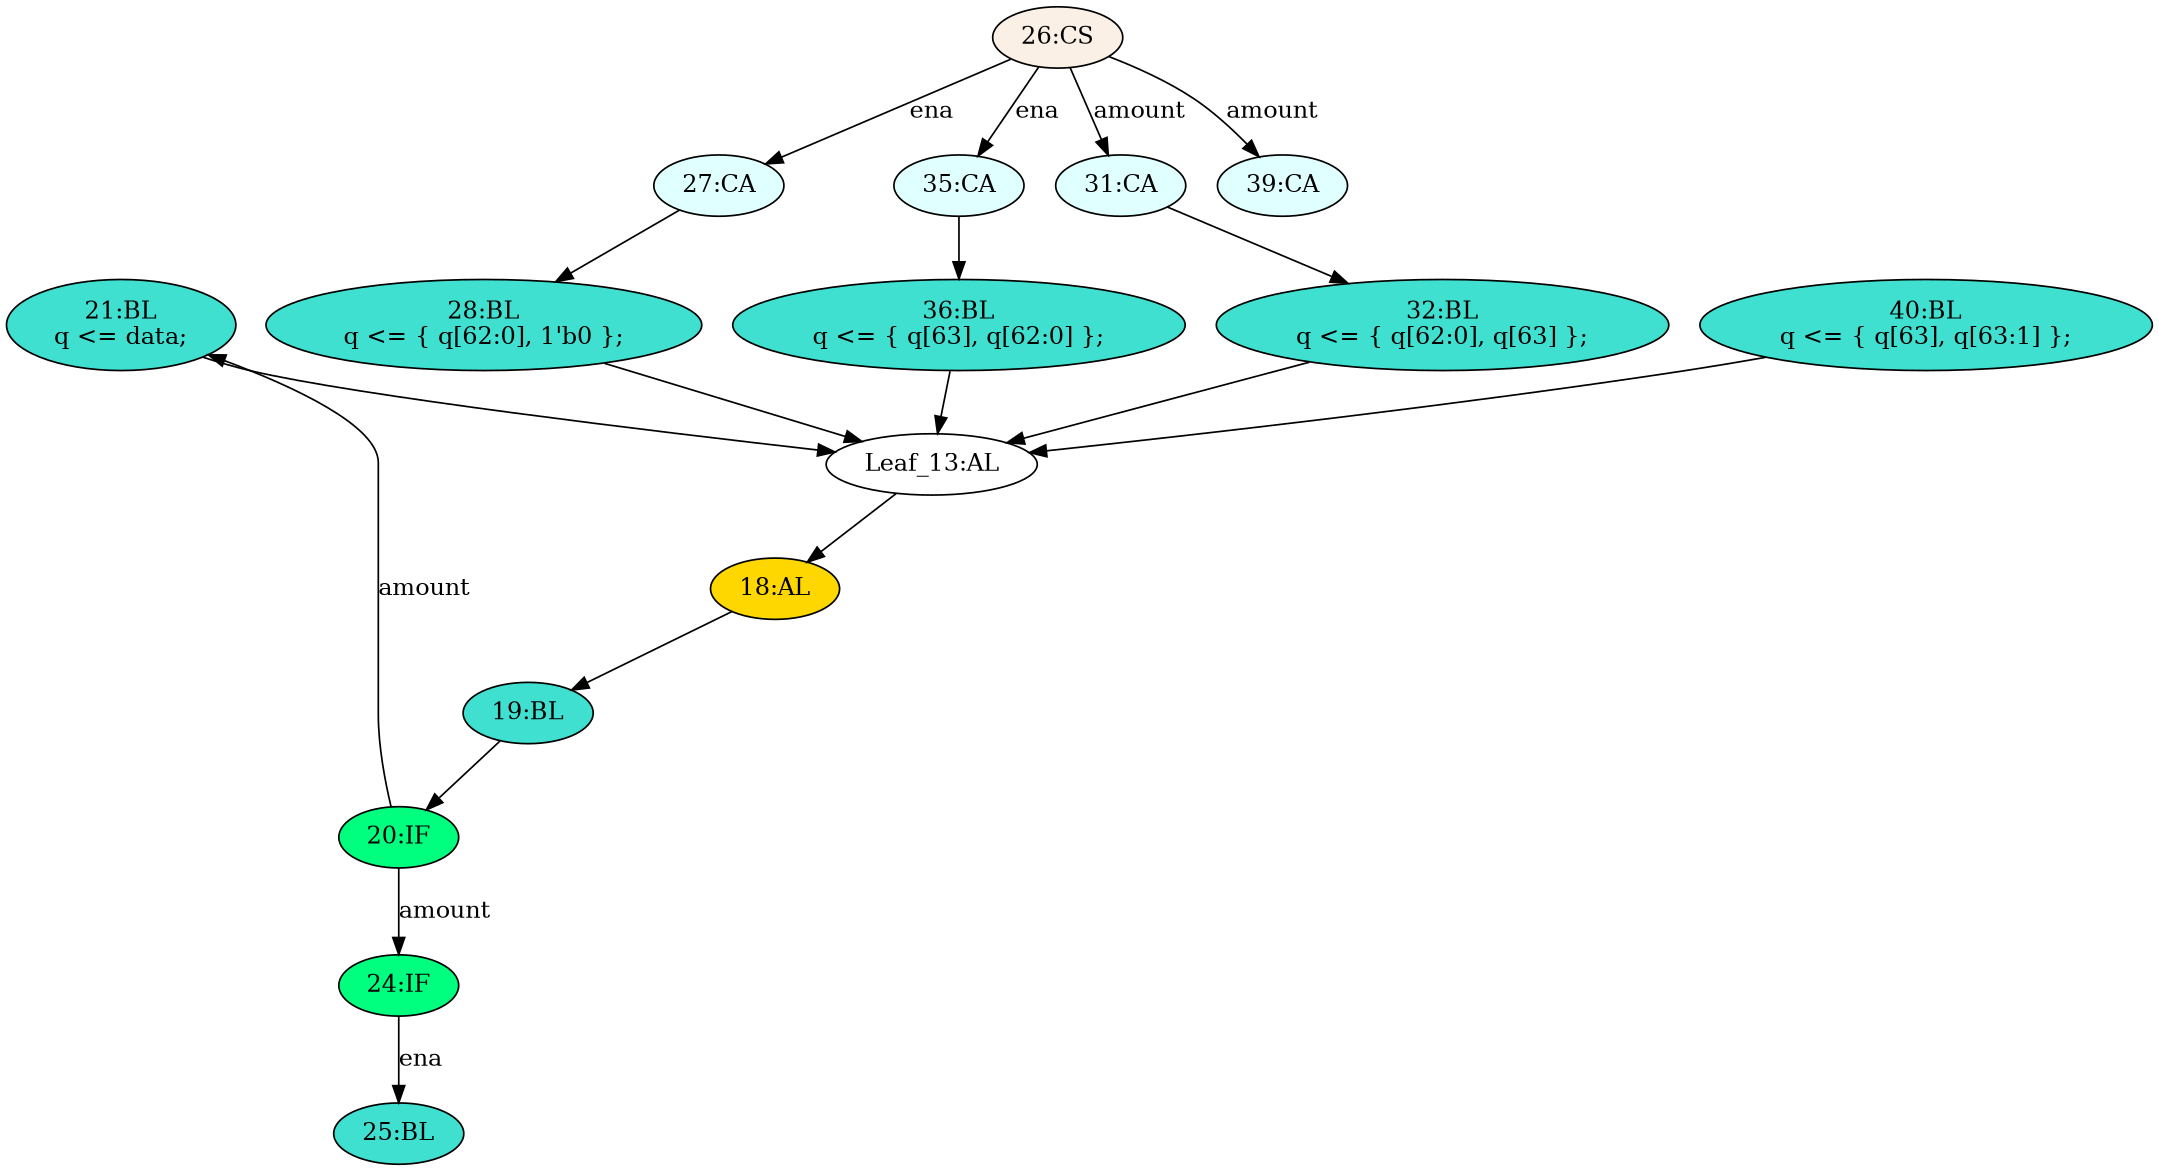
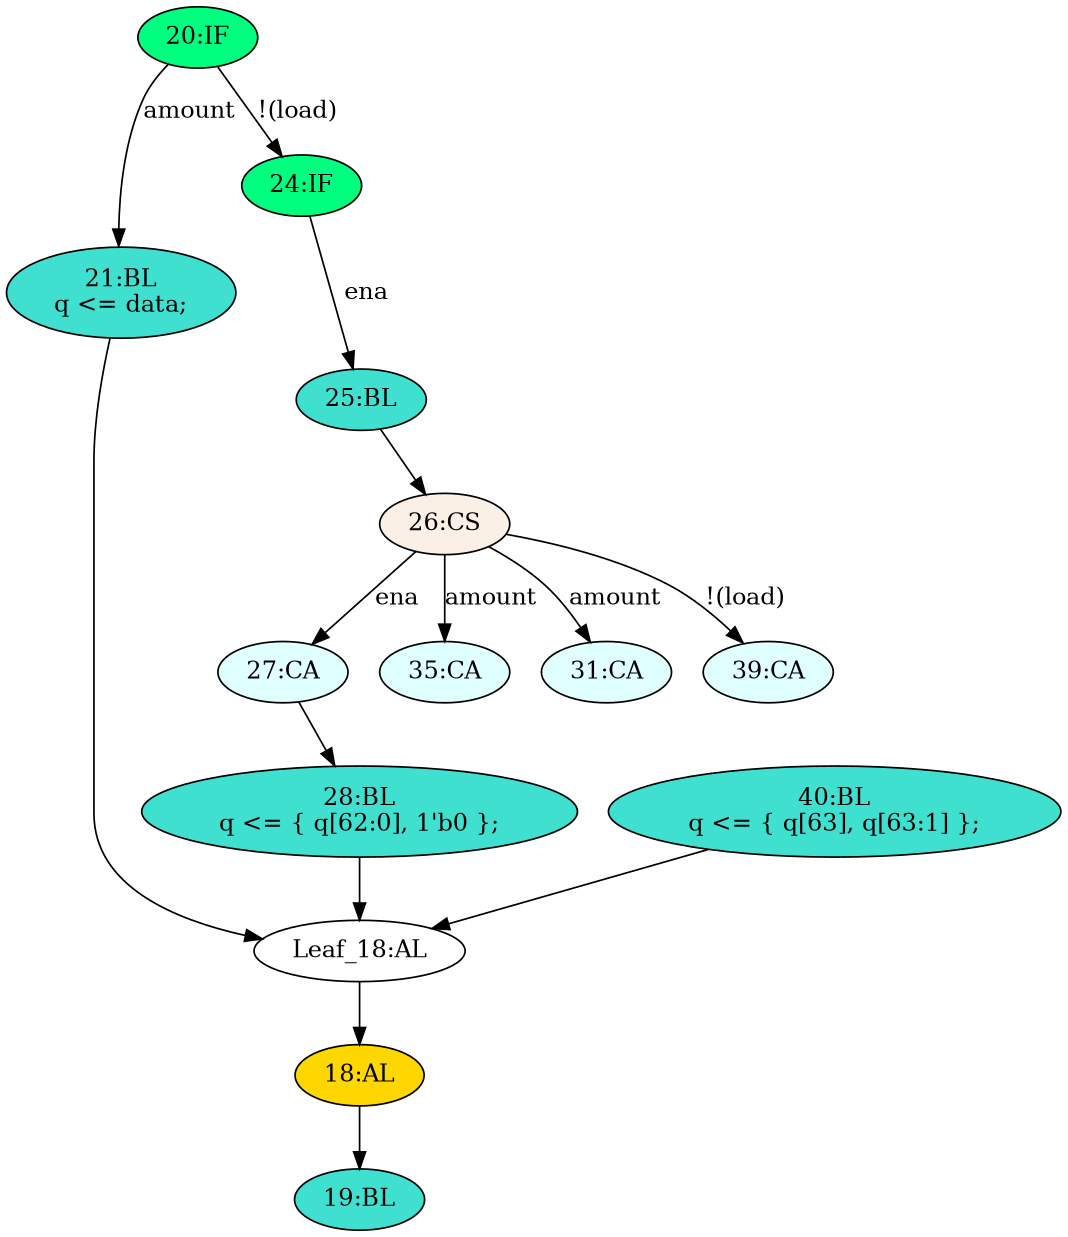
edge "26:CS" -> "35:CA": label "ena" -> "amount"
edge "26:CS" -> "39:CA": label "amount" -> "!(load)"
node "36:BL q <= { q[63], q[62:0] };": removed
node "32:BL q <= { q[62:0], q[63] };": removed
edge "25:BL" -> "26:CS": added
node "Leaf_13:AL": label "Leaf_13:AL" -> "Leaf_18:AL"
edge "19:BL" -> "20:IF": removed
edge "20:IF" -> "24:IF": label "amount" -> "!(load)"
